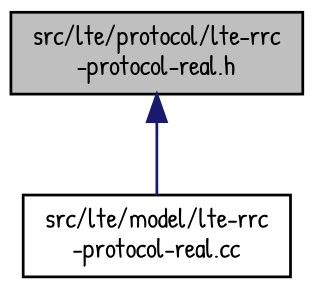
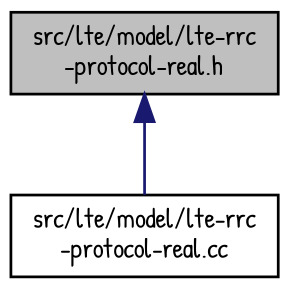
node "src/lte/protocol/lte-rrc -protocol-real.h": label "src/lte/protocol/lte-rrc -protocol-real.h" -> "src/lte/model/lte-rrc -protocol-real.h"
